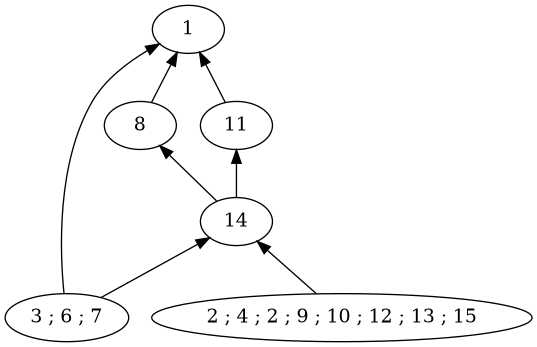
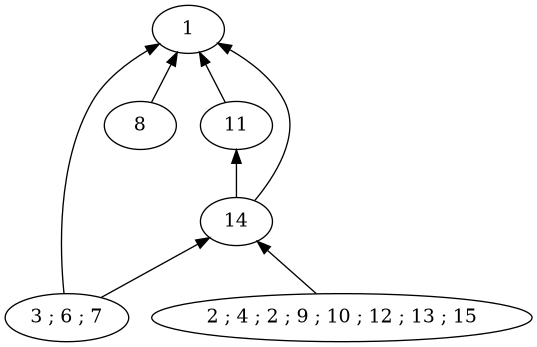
edge "14" -> "8": now "14" -> "1"
